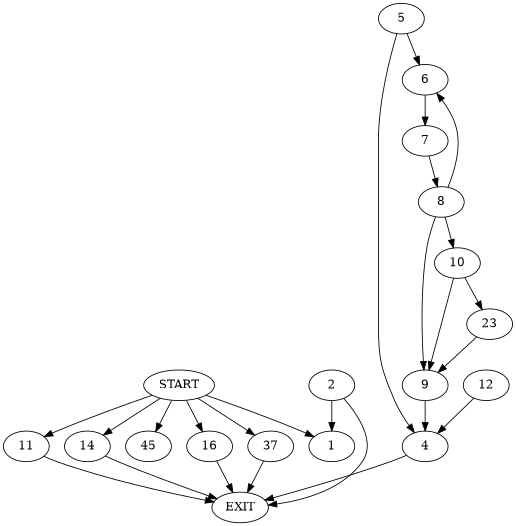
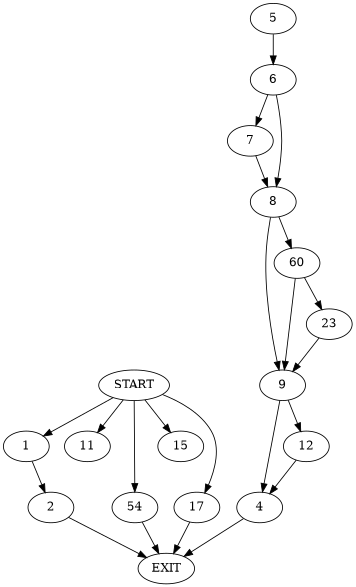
edge "8" -> "6": reversed
edge "5" -> "4": removed
node "10": label "10" -> "60"
edge "9" -> "12": added
edge "2" -> "1": reversed
node "14": label "14" -> "54"
node "45": label "45" -> "15"
node "16": removed
node "37": label "37" -> "17"
edge "11" -> "EXIT": removed
